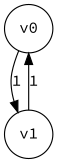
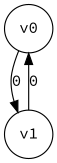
edge "v0" -> "v1": label "1" -> "0"
edge "v1" -> "v0": label "1" -> "0"
